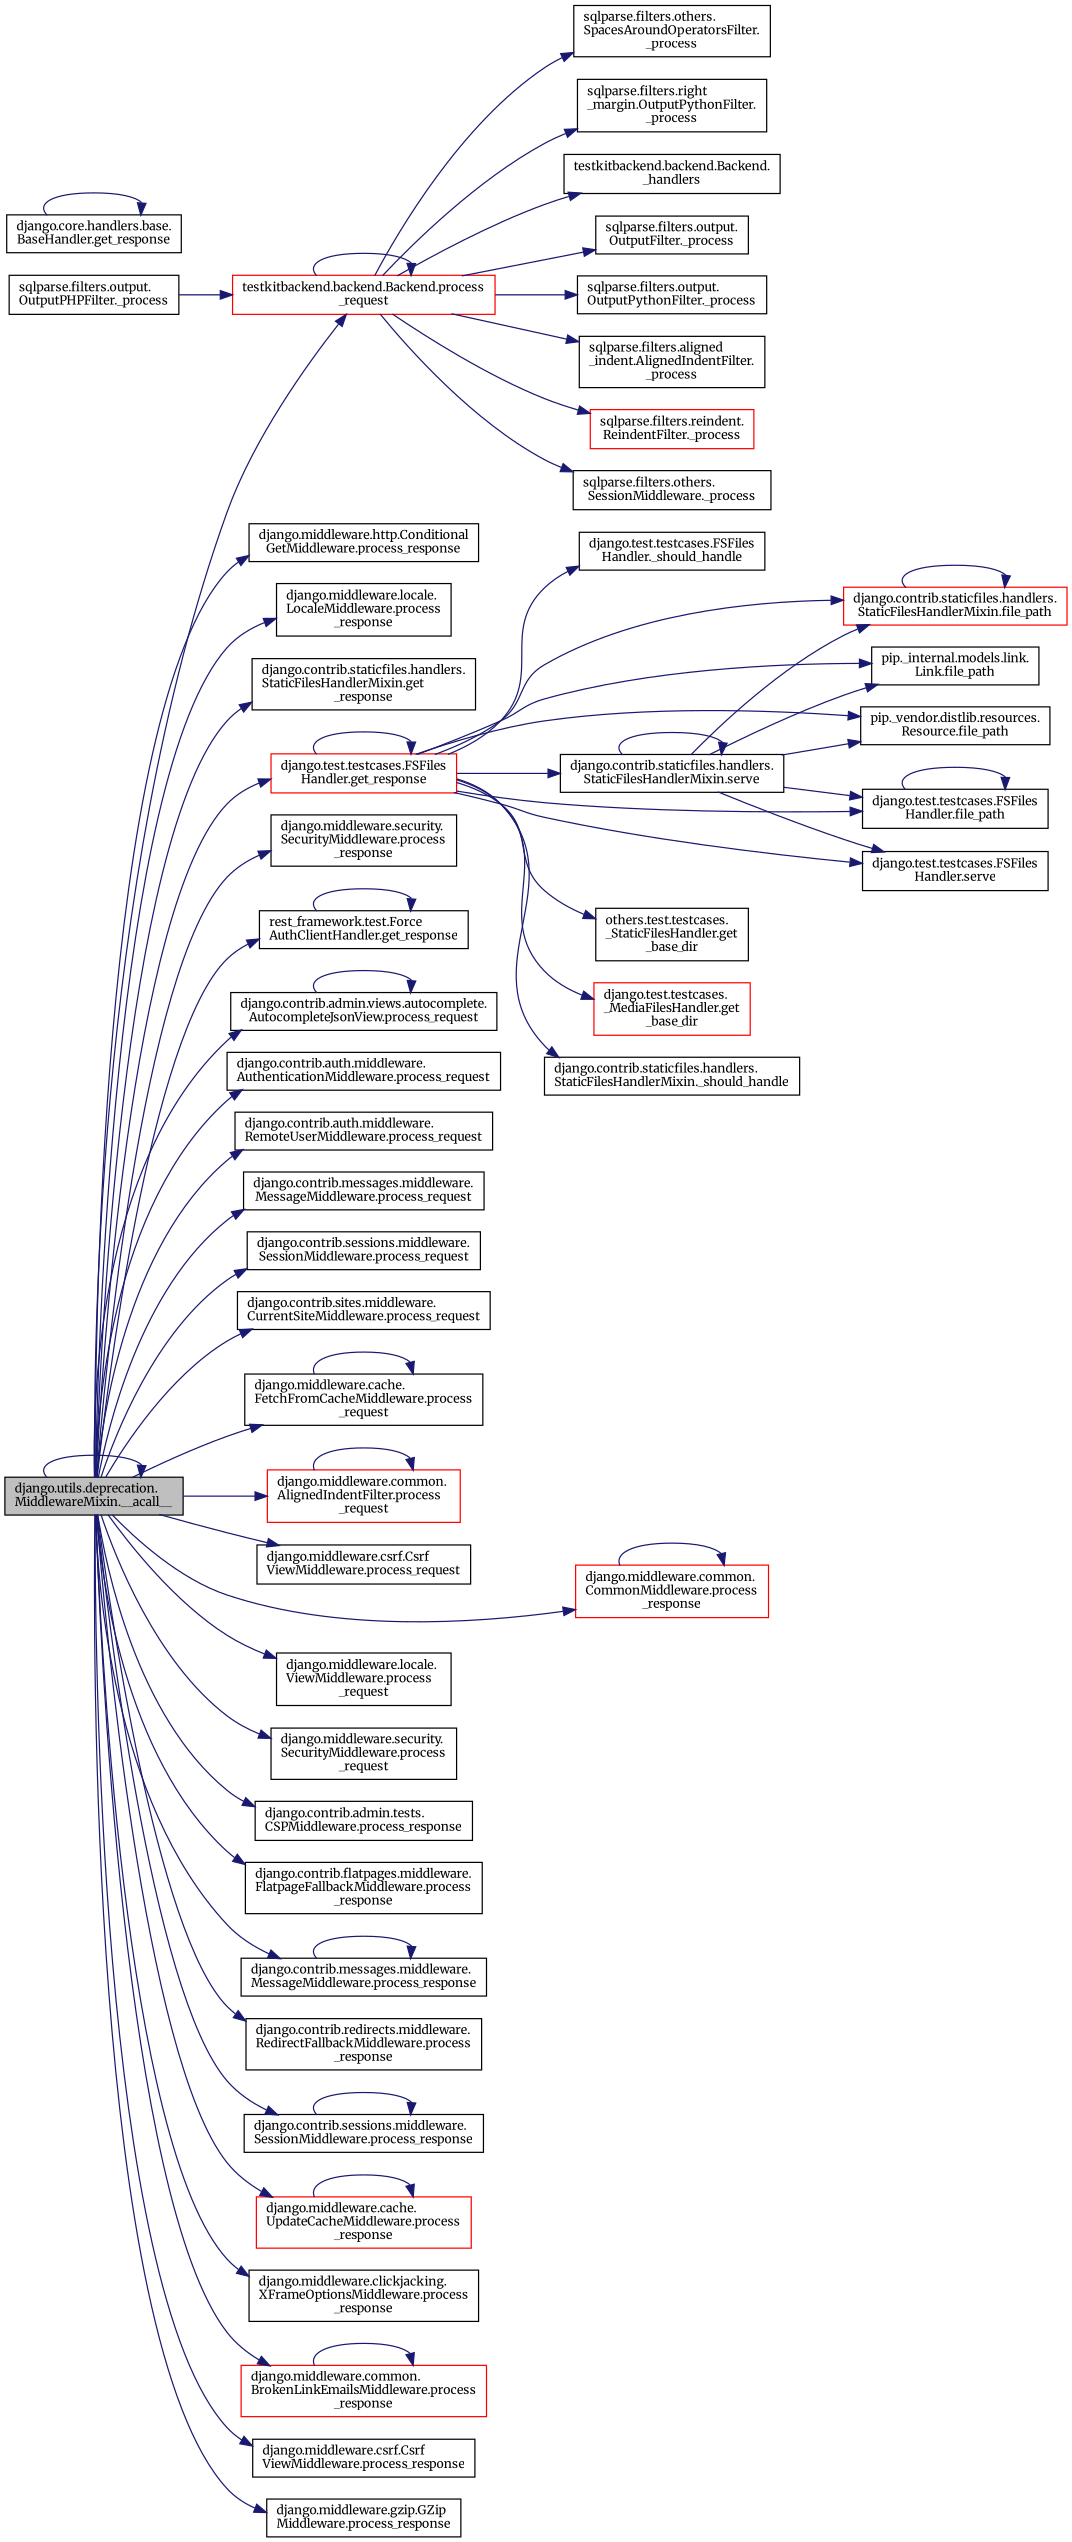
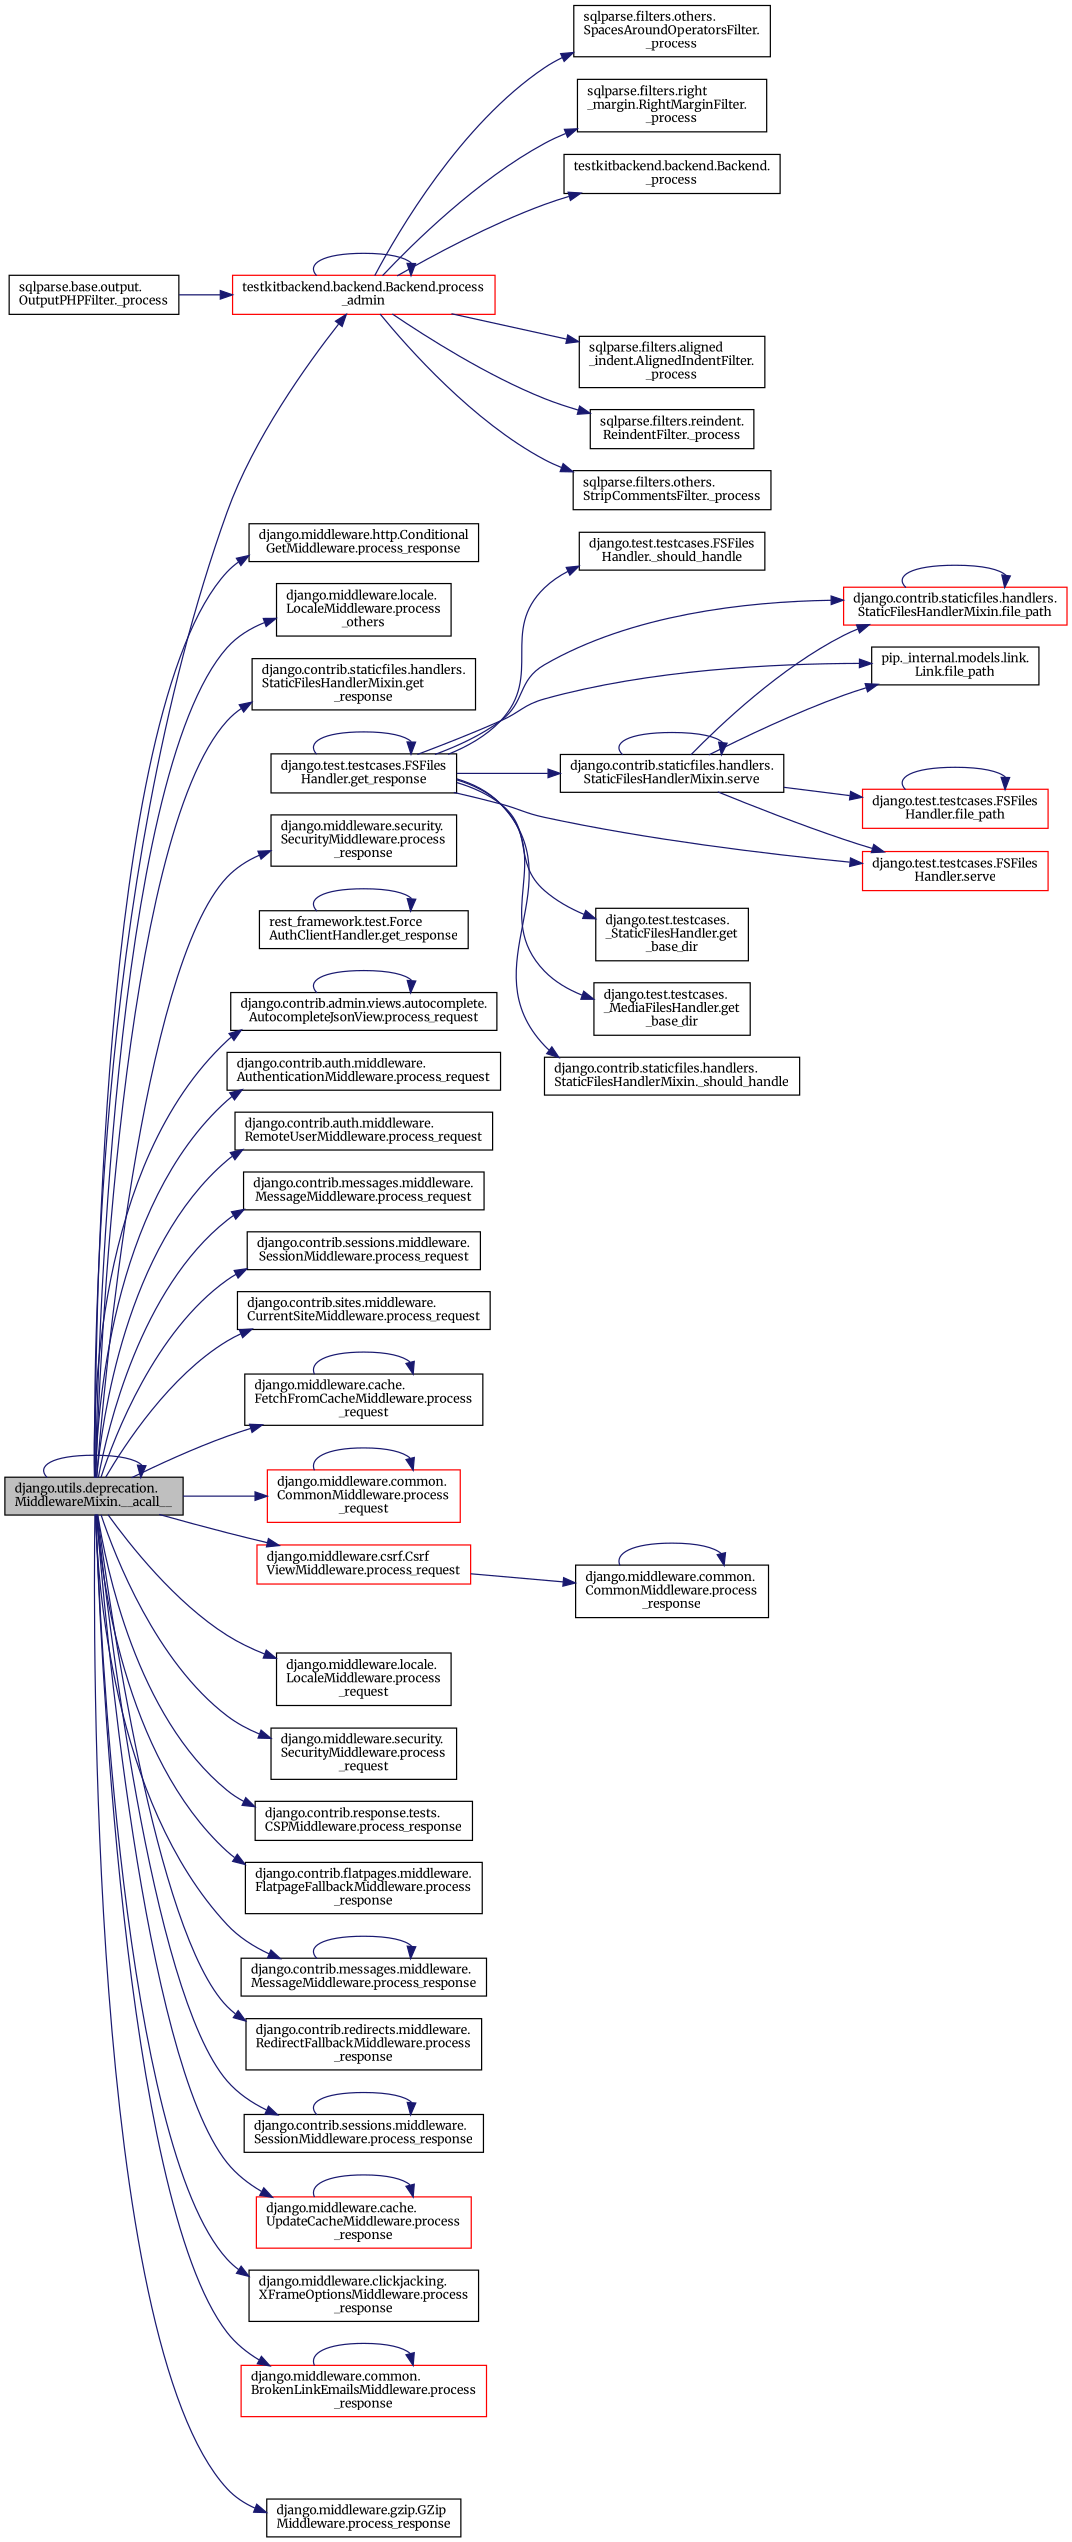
node "sqlparse.filters.right _margin.OutputPythonFilter. _process": label "sqlparse.filters.right _margin.OutputPythonFilter. _process" -> "sqlparse.filters.right _margin.RightMarginFilter. _process"
node "testkitbackend.backend.Backend. _handlers": label "testkitbackend.backend.Backend. _handlers" -> "testkitbackend.backend.Backend. _process"
node "django.core.handlers.base. BaseHandler.get_response": removed
node "sqlparse.filters.output. OutputFilter._process": removed
node "sqlparse.filters.output. OutputPHPFilter._process": label "sqlparse.filters.output. OutputPHPFilter._process" -> "sqlparse.base.output. OutputPHPFilter._process"
node "testkitbackend.backend.Backend.process _request": label "testkitbackend.backend.Backend.process _request" -> "testkitbackend.backend.Backend.process _admin"
node "sqlparse.filters.output. OutputPythonFilter._process": removed
node "sqlparse.filters.reindent. ReindentFilter._process": color red -> black
node "sqlparse.filters.others. SessionMiddleware._process": label "sqlparse.filters.others. SessionMiddleware._process" -> "sqlparse.filters.others. StripCommentsFilter._process"
node "django.middleware.locale. LocaleMiddleware.process _response": label "django.middleware.locale. LocaleMiddleware.process _response" -> "django.middleware.locale. LocaleMiddleware.process _others"
node "pip._vendor.distlib.resources. Resource.file_path": removed
node "django.test.testcases.FSFiles Handler.get_response": color red -> black
edge "django.test.testcases.FSFiles Handler.get_response" -> "django.test.testcases.FSFiles Handler.file_path": removed
node "django.test.testcases.FSFiles Handler.file_path": color black -> red
node "django.test.testcases.FSFiles Handler.serve": color black -> red
node "others.test.testcases. _StaticFilesHandler.get _base_dir": label "others.test.testcases. _StaticFilesHandler.get _base_dir" -> "django.test.testcases. _StaticFilesHandler.get _base_dir"
node "django.test.testcases. _MediaFilesHandler.get _base_dir": color red -> black
edge "django.utils.deprecation. MiddlewareMixin.__acall__" -> "django.test.testcases.FSFiles Handler.get_response": removed
edge "django.utils.deprecation. MiddlewareMixin.__acall__" -> "rest_framework.test.Force AuthClientHandler.get_response": removed
node "django.middleware.common. AlignedIndentFilter.process _request": label "django.middleware.common. AlignedIndentFilter.process _request" -> "django.middleware.common. CommonMiddleware.process _request"
node "django.middleware.csrf.Csrf ViewMiddleware.process_request": color black -> red
node "django.middleware.common. CommonMiddleware.process _response": color red -> black
edge "django.utils.deprecation. MiddlewareMixin.__acall__" -> "django.middleware.common. CommonMiddleware.process _response": now "django.middleware.csrf.Csrf ViewMiddleware.process_request" -> "django.middleware.common. CommonMiddleware.process _response"
node "django.middleware.locale. ViewMiddleware.process _request": label "django.middleware.locale. ViewMiddleware.process _request" -> "django.middleware.locale. LocaleMiddleware.process _request"
node "django.contrib.admin.tests. CSPMiddleware.process_response": label "django.contrib.admin.tests. CSPMiddleware.process_response" -> "django.contrib.response.tests. CSPMiddleware.process_response"
node "django.middleware.csrf.Csrf ViewMiddleware.process_response": removed
